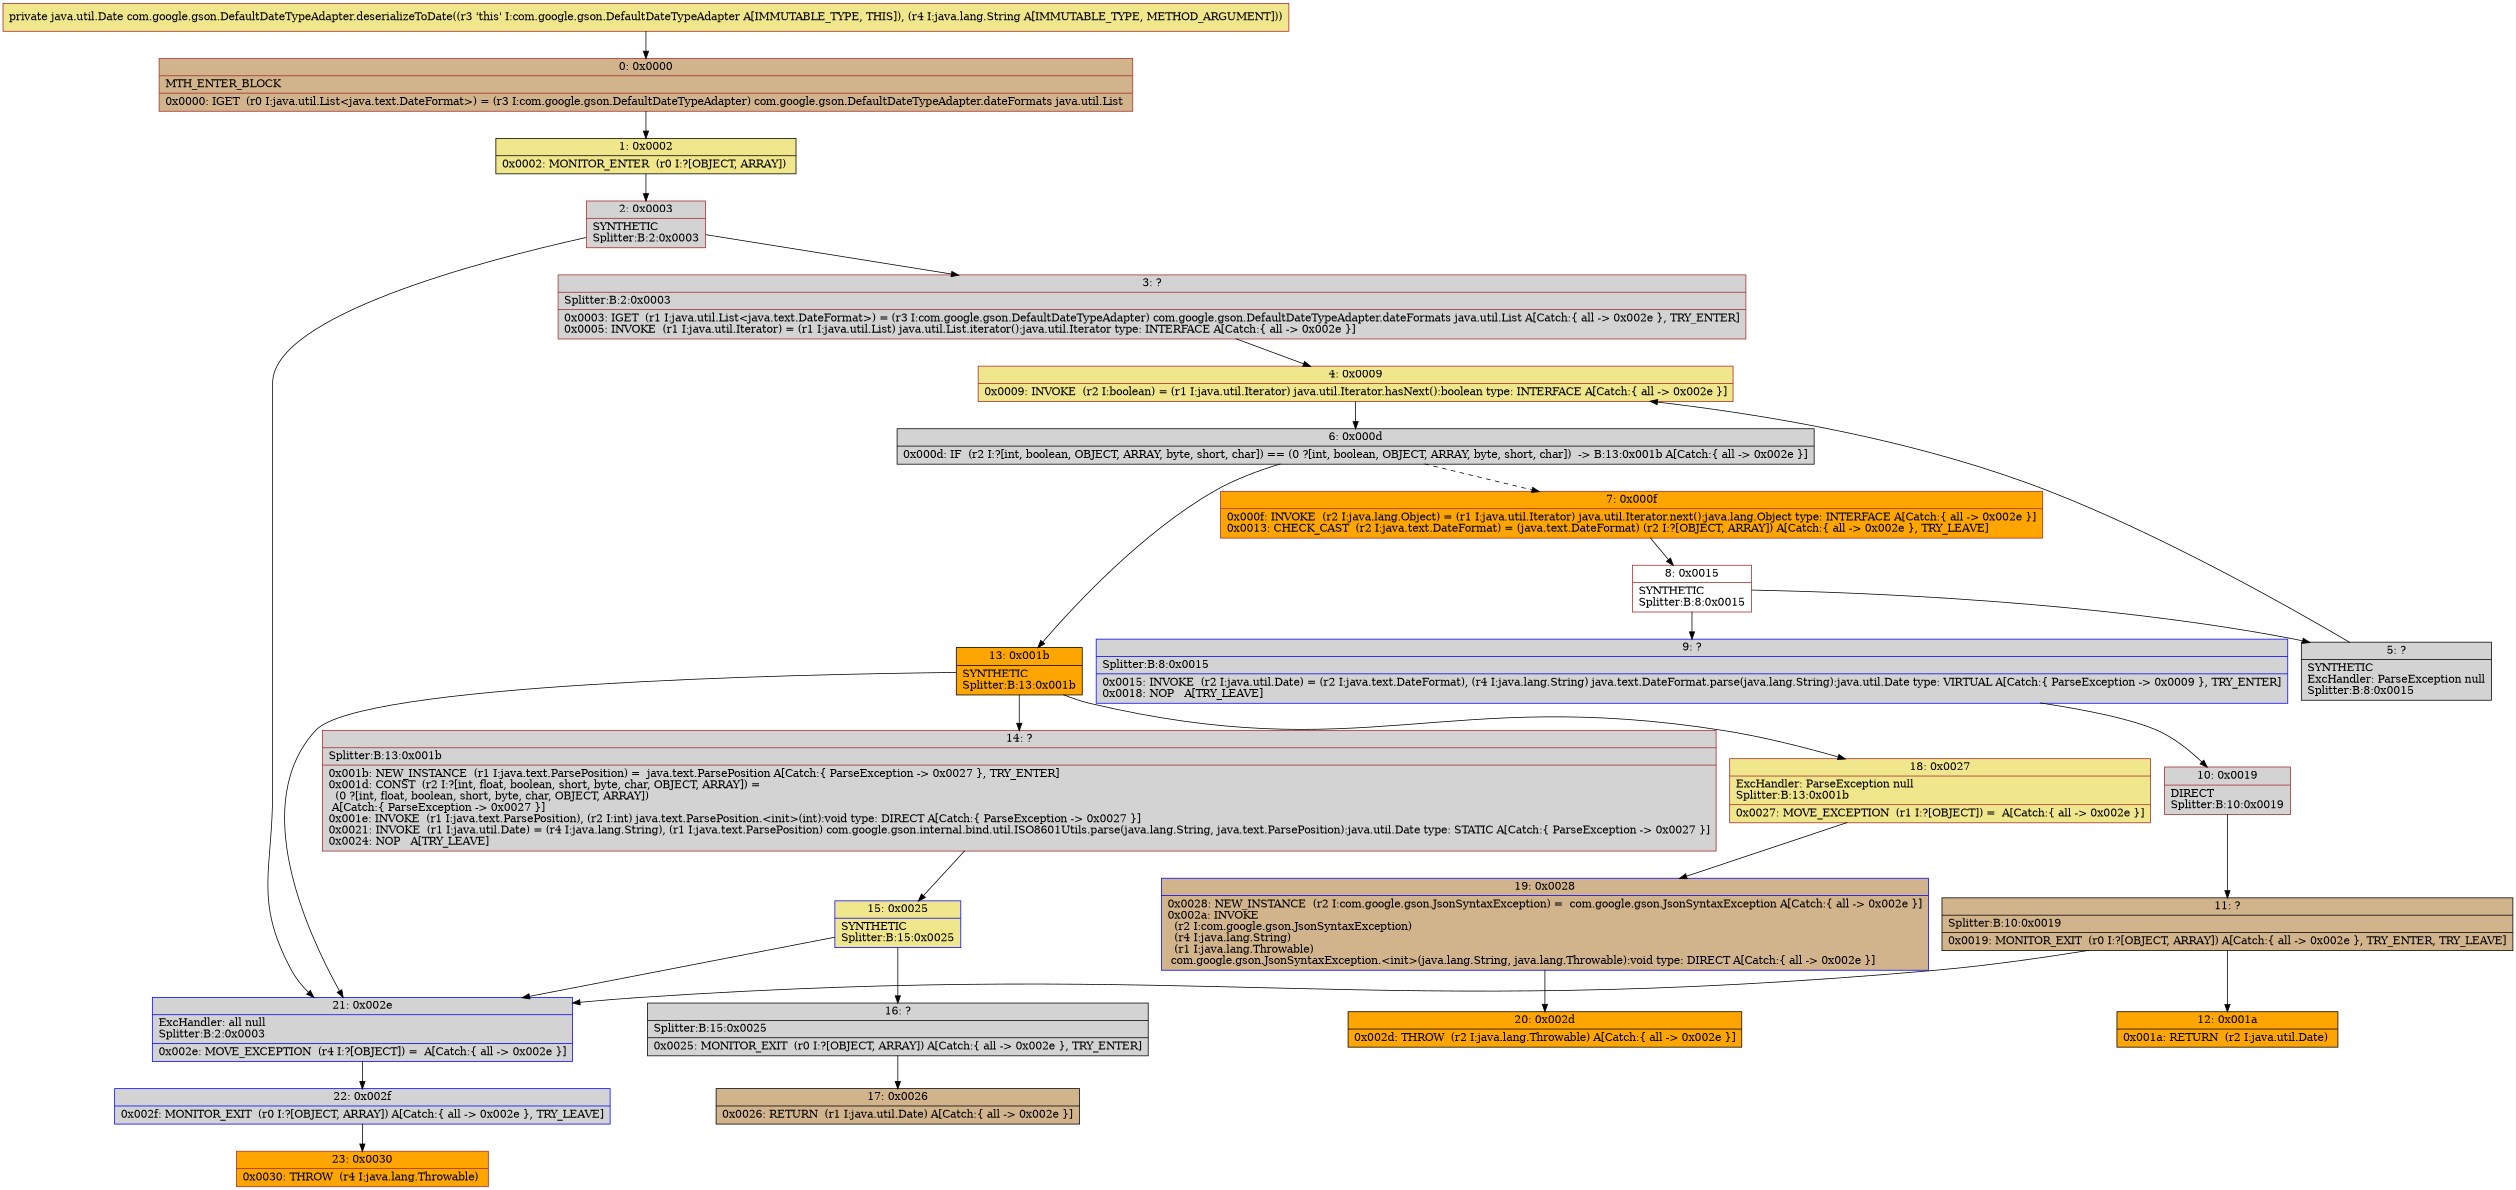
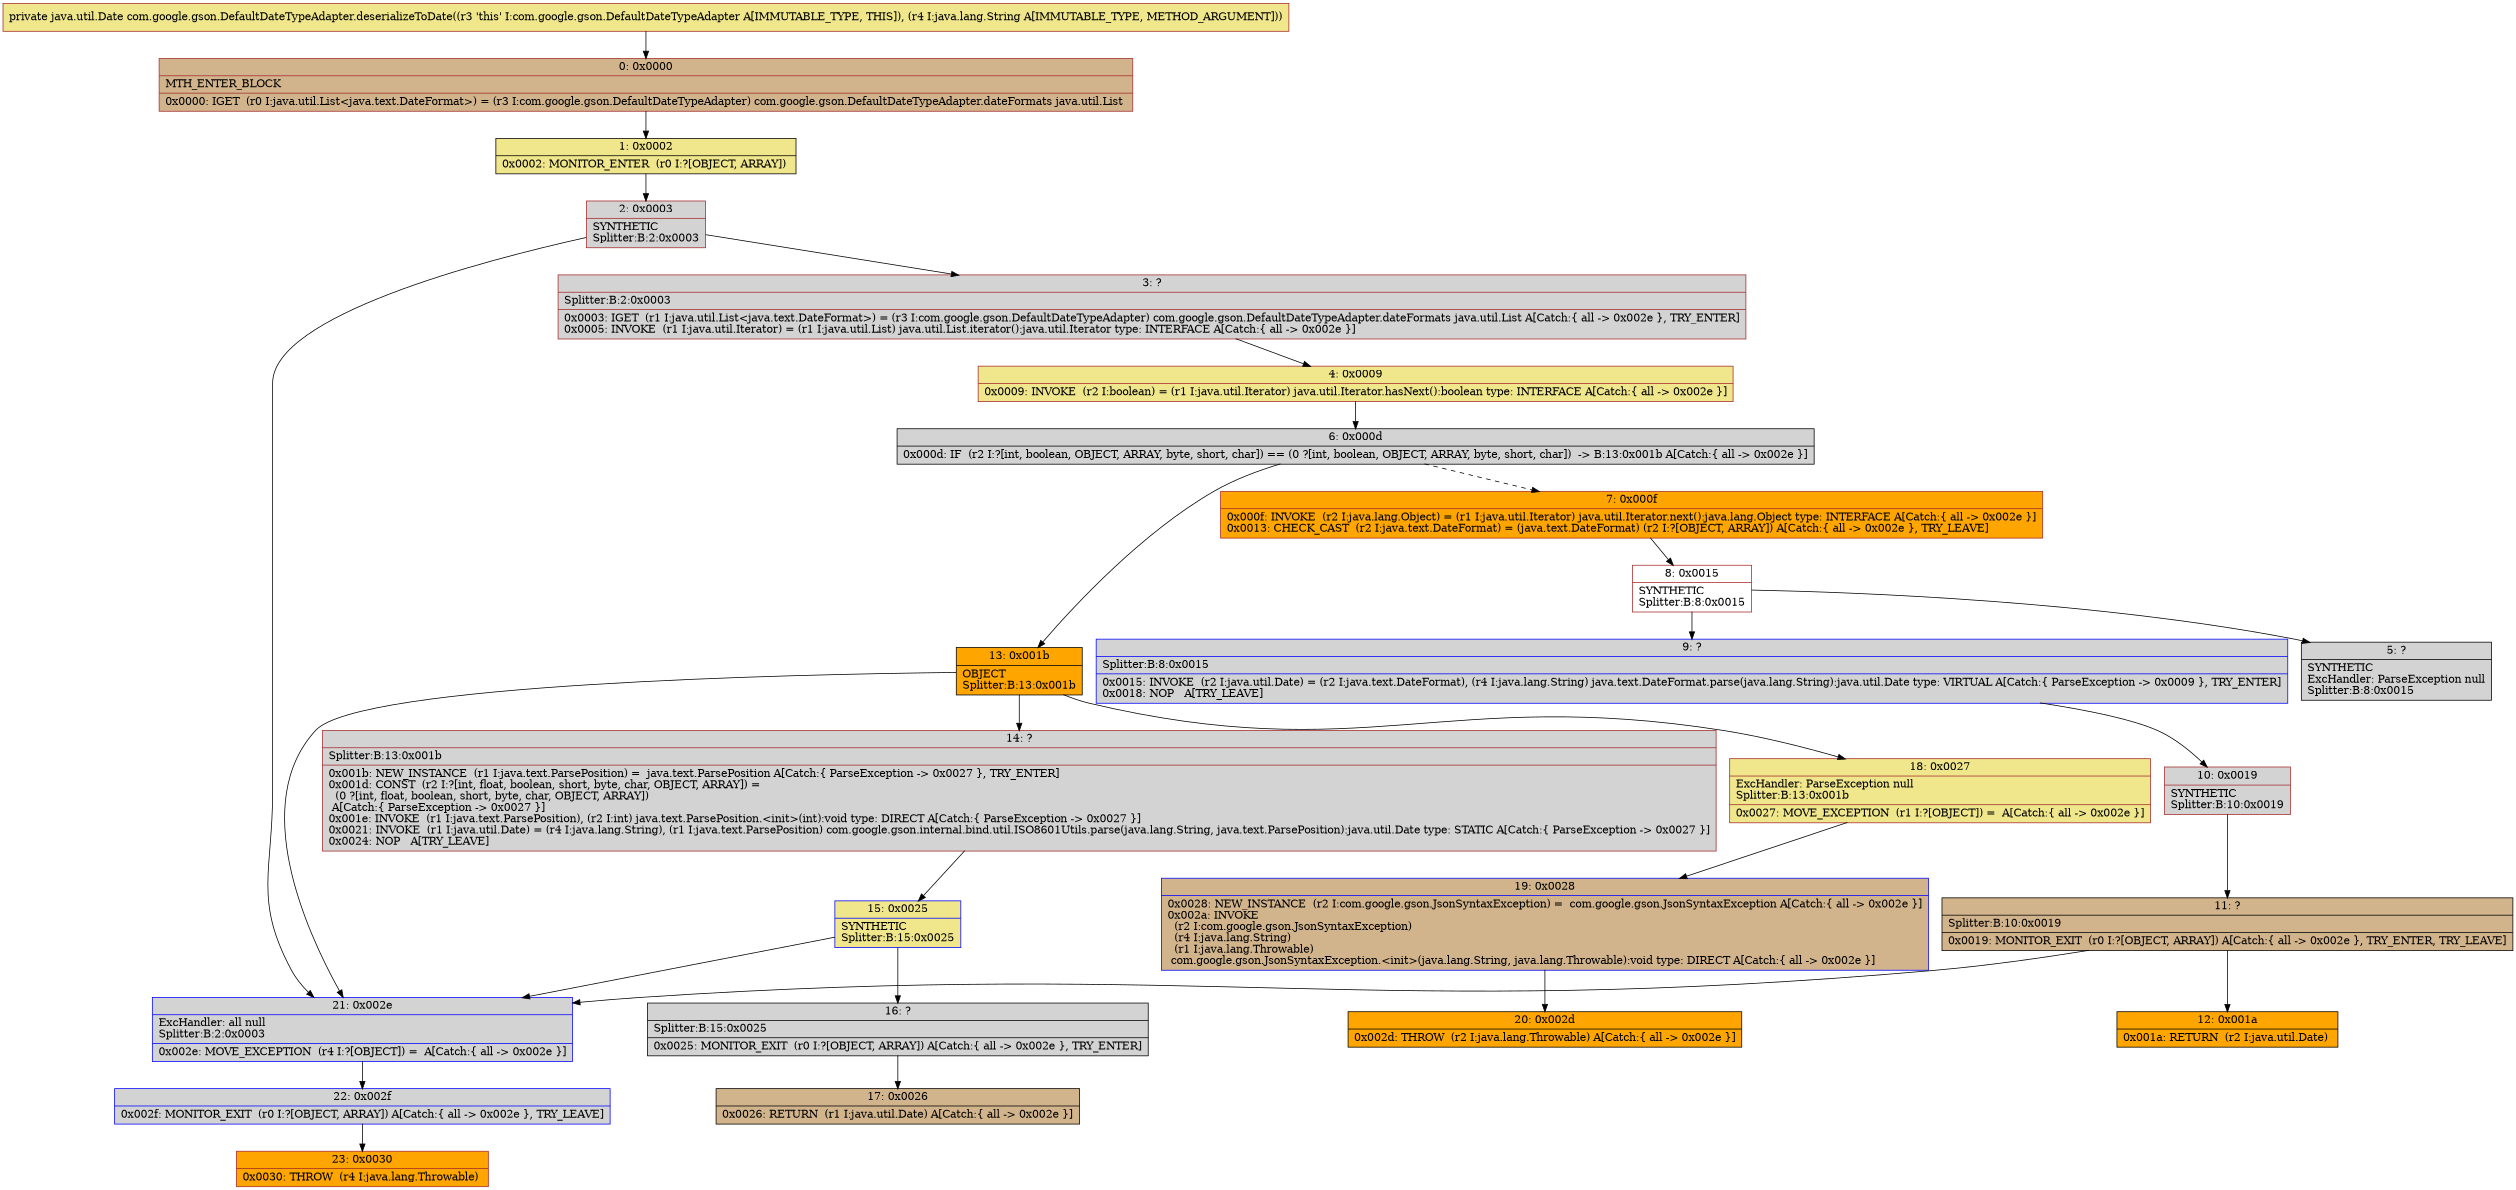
edge "5: ?" -> "4: 0x0009": removed
node "13: 0x001b": text "SYNTHETIC" -> "OBJECT"
node "10: 0x0019": text "DIRECT" -> "SYNTHETIC"
